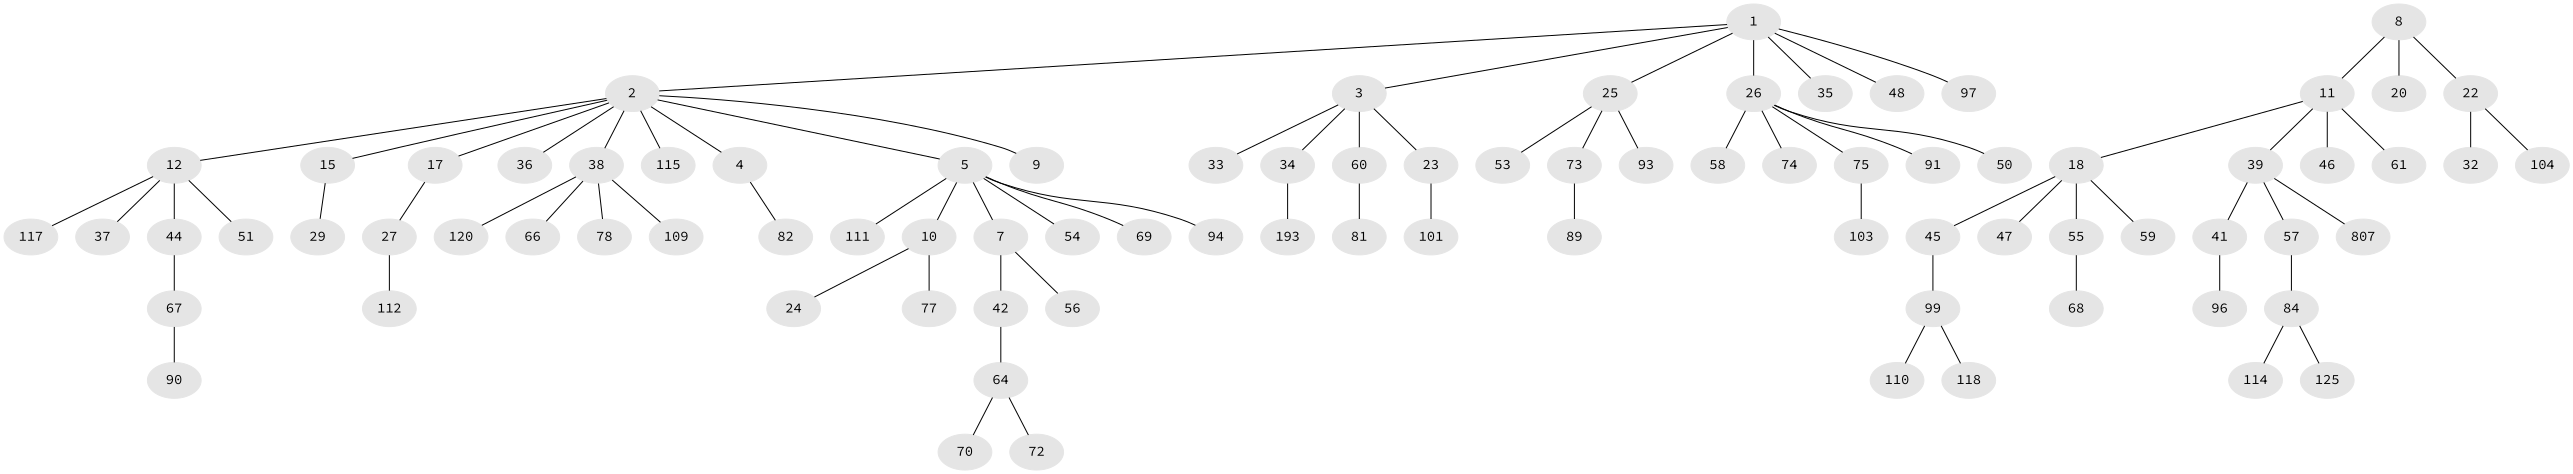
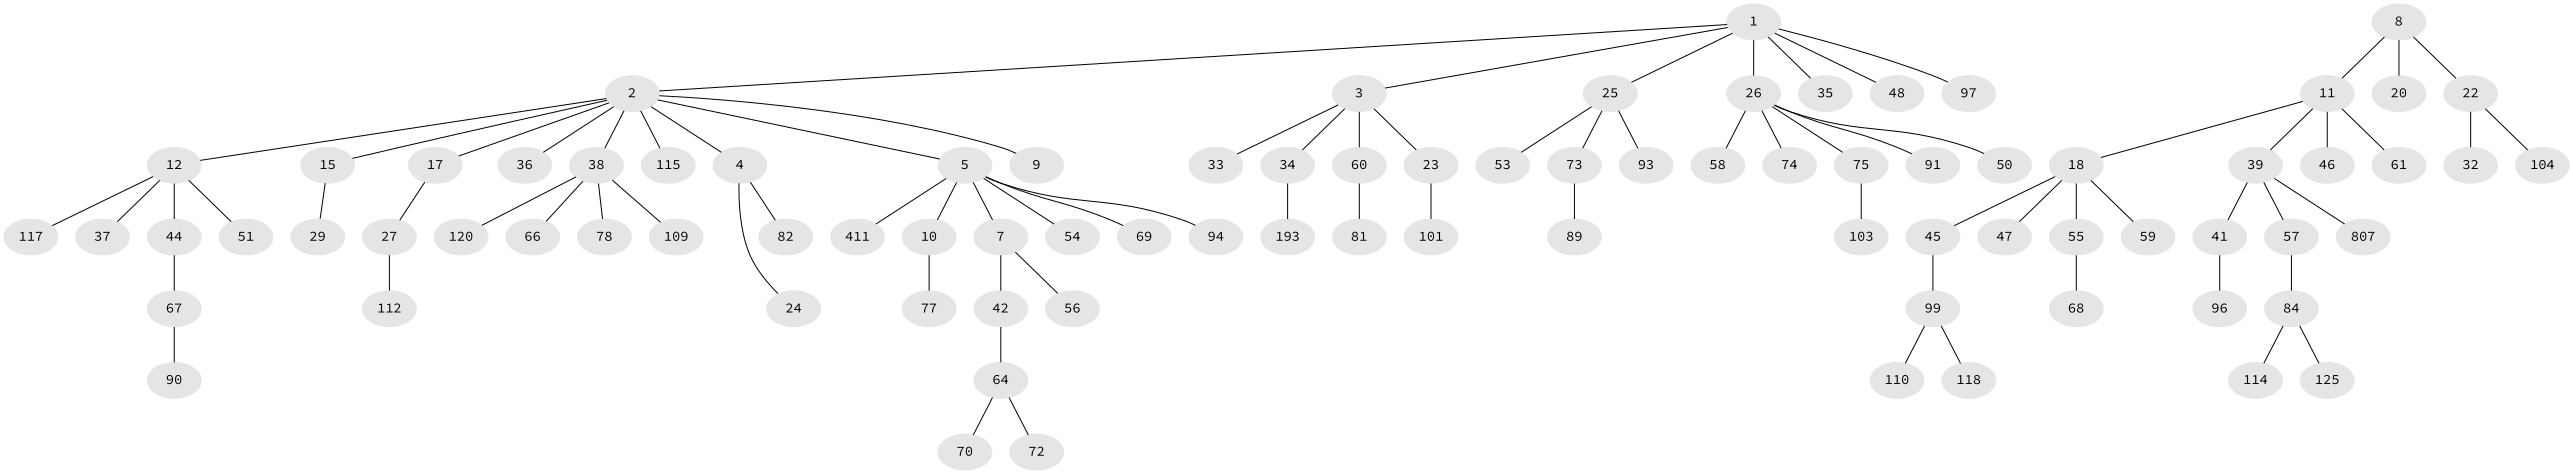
node "111": label "111" -> "411"
edge "10" -- "24": now "4" -- "24"
